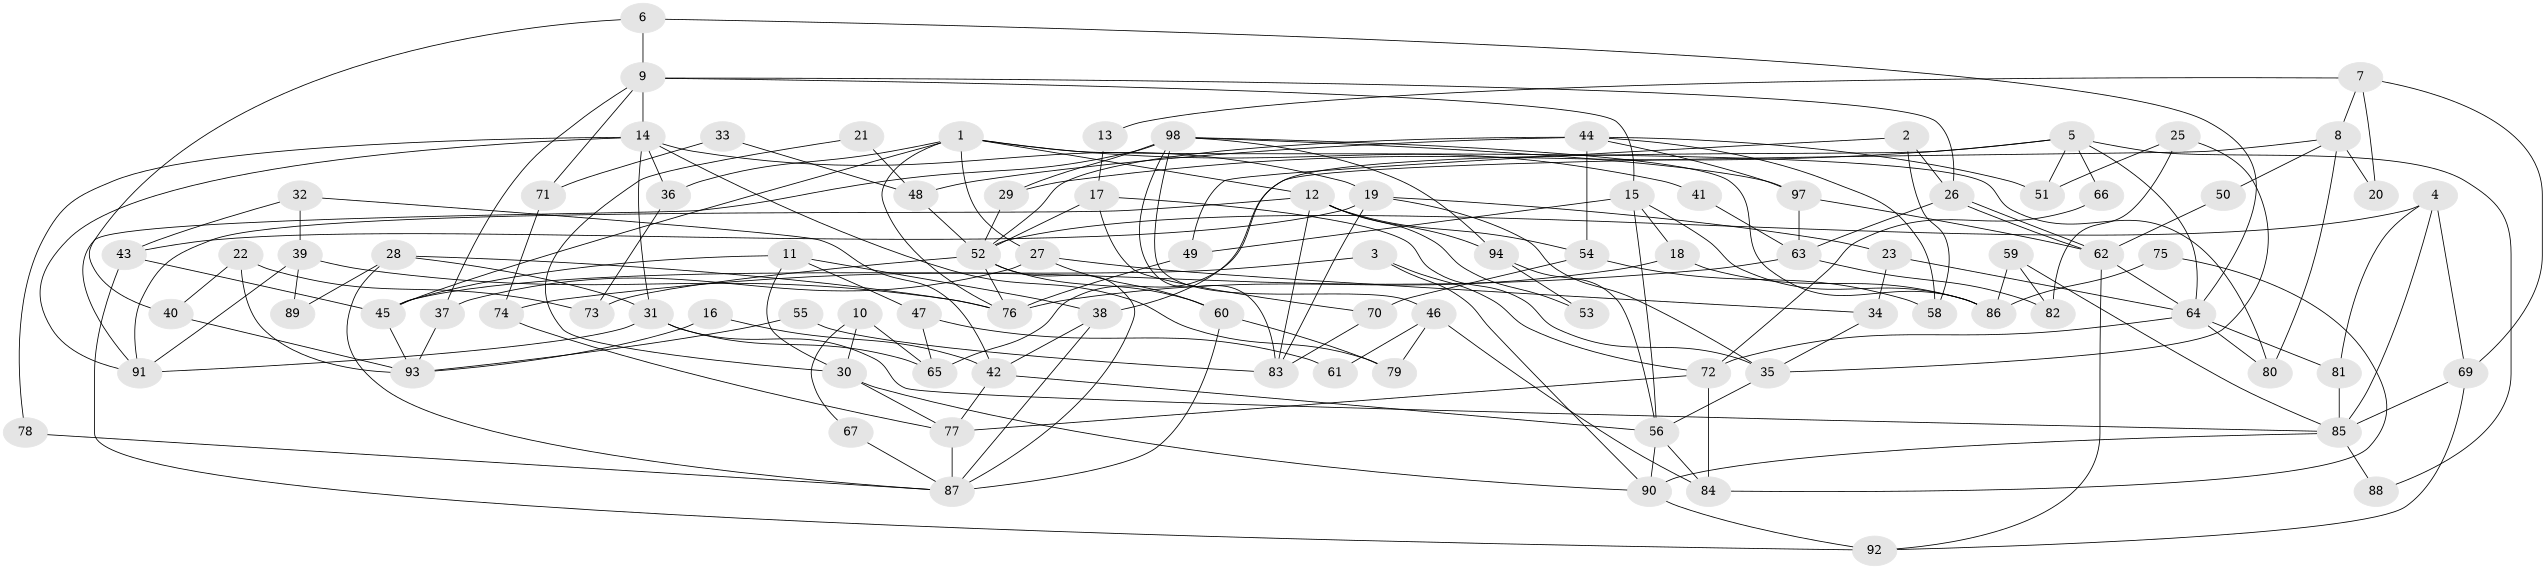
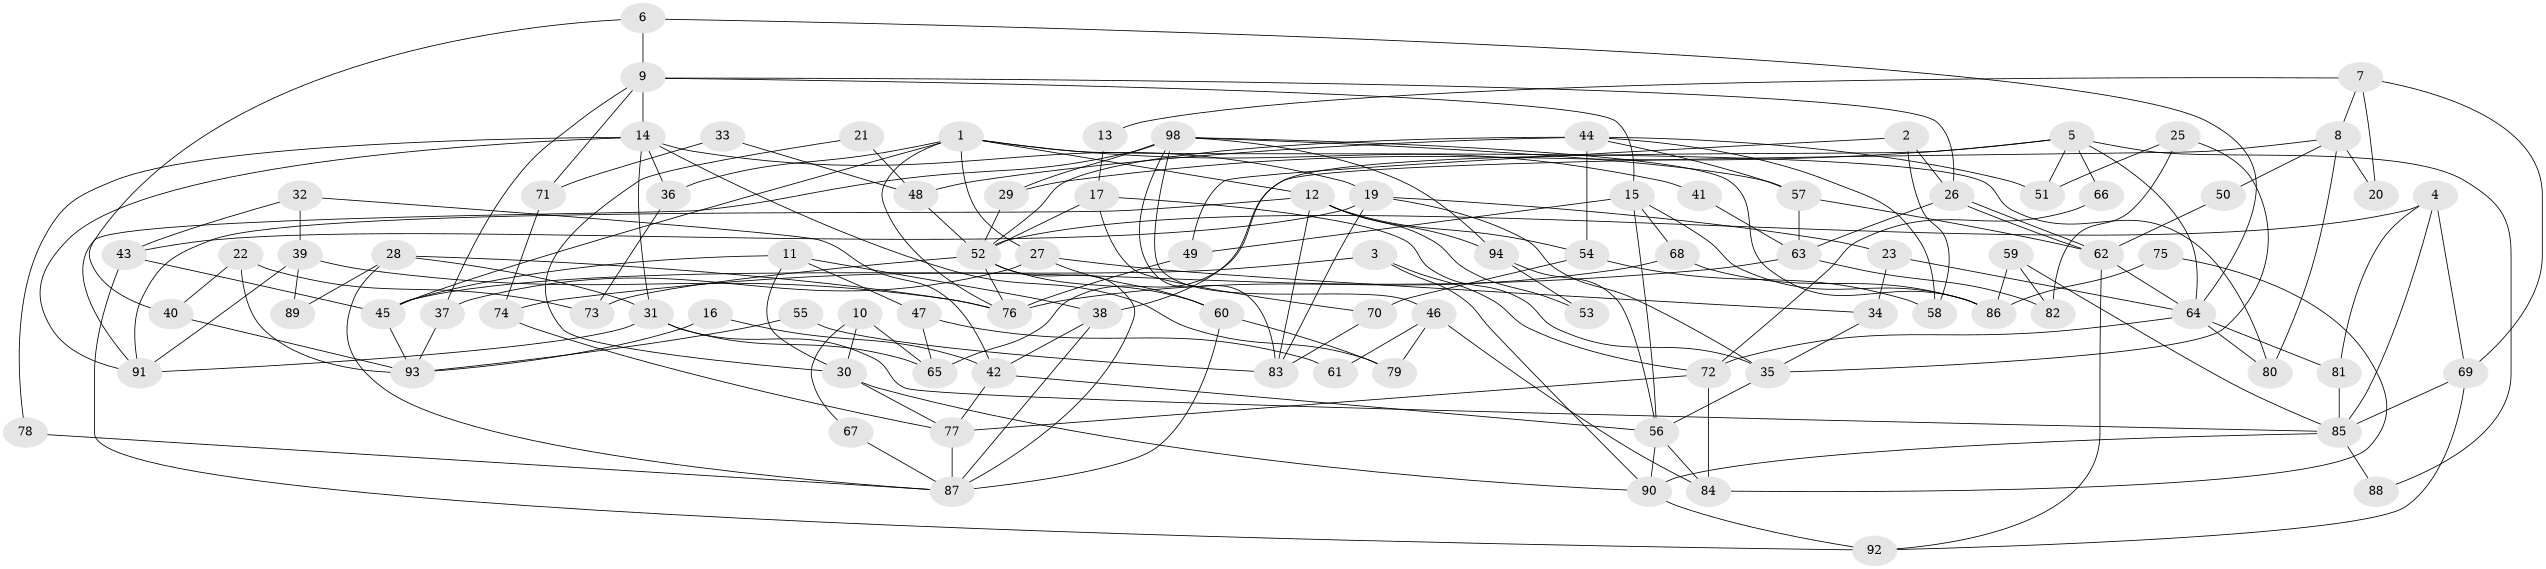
node "97": label "97" -> "57"
node "18": label "18" -> "68"
